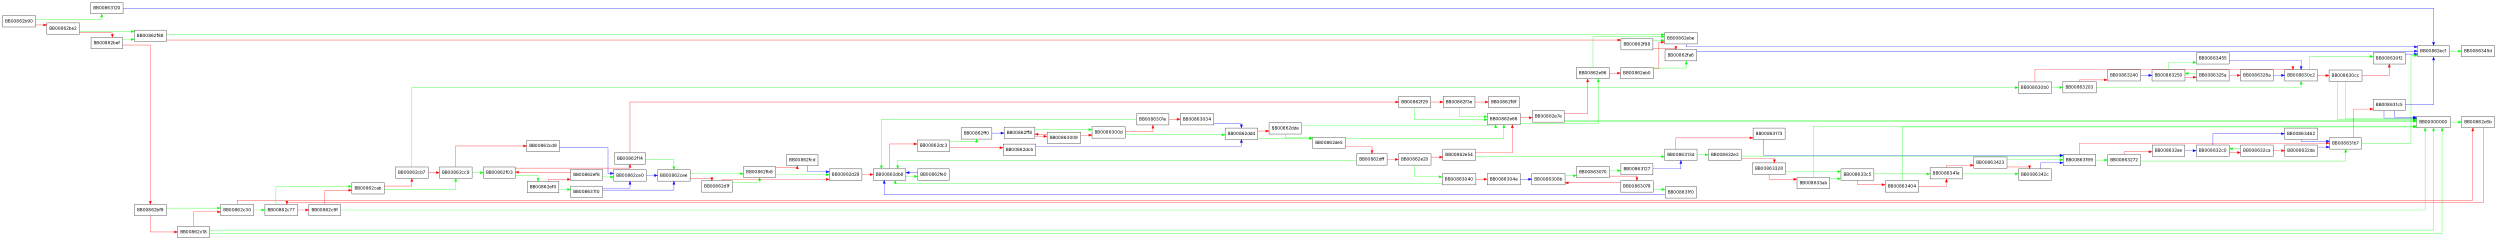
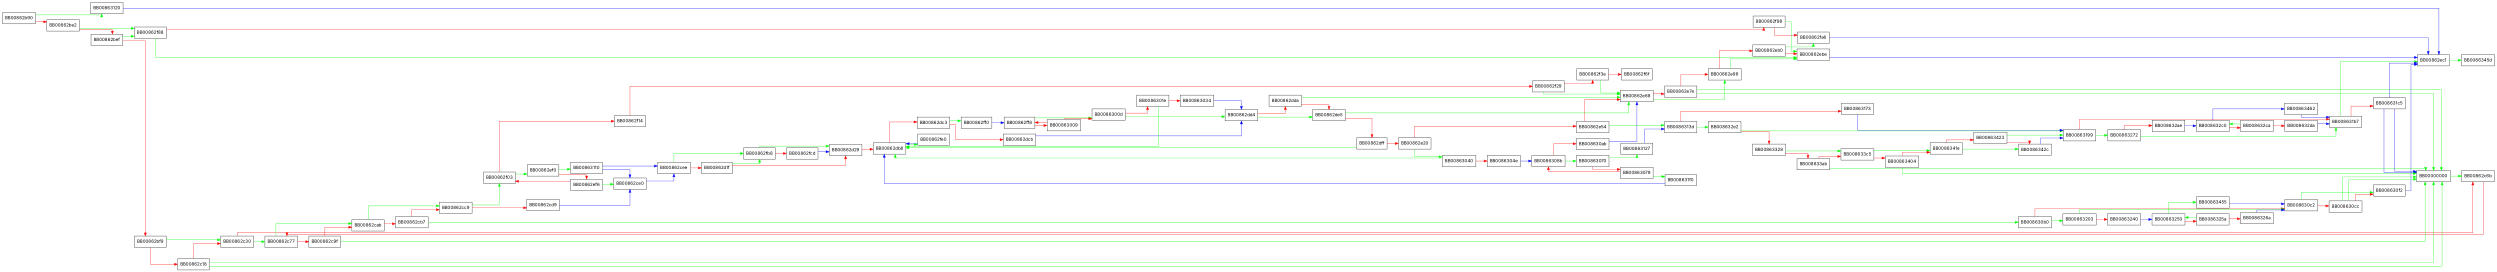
edge "BB00862dda" -> "BB00862de5": color green -> red
node "BB008630ab": added
edge "BB00862f14" -> "BB00862cee": removed
edge "BB008633ab" -> "BB008633c5": color green -> red
